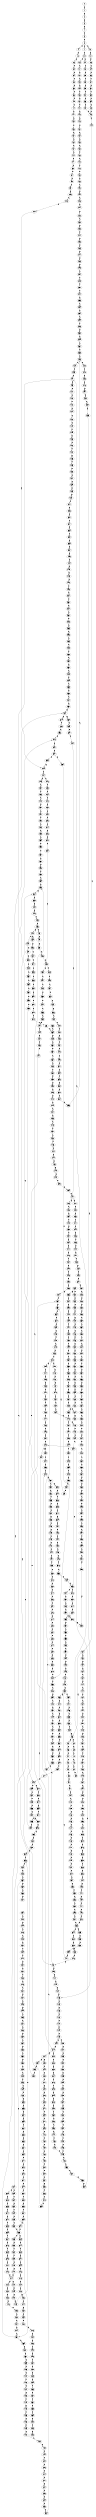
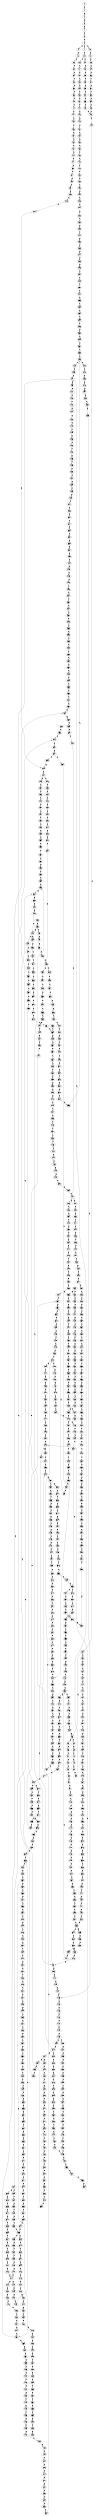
node "S679": removed
edge "S418" -> "S436": now "S418" -> "S472"
node "S686": added
